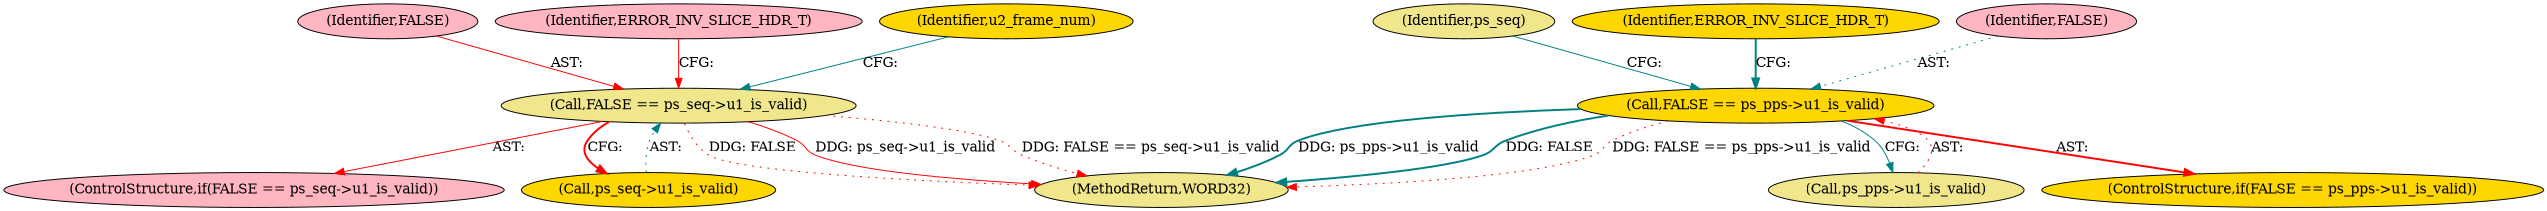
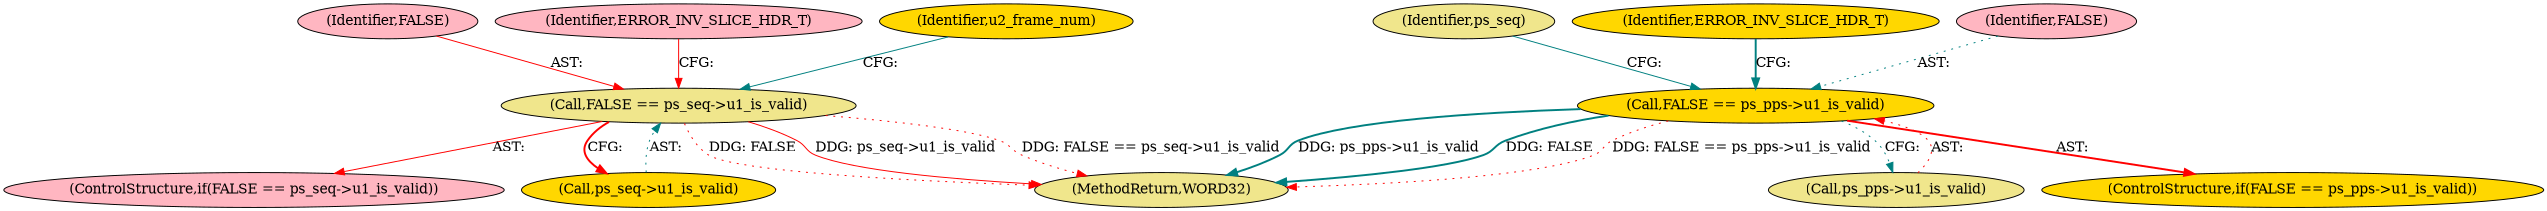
edge "(Call,FALSE == ps_pps->u1_is_valid)" -> "(Call,ps_pps->u1_is_valid)": style solid -> dotted
